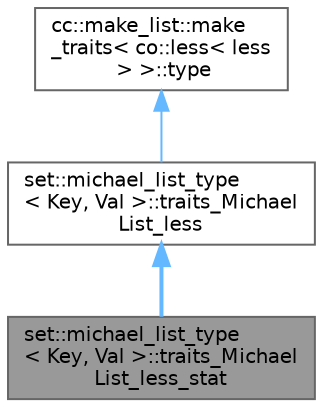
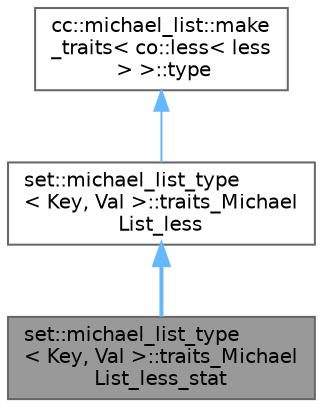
node "cc::make_list::make _traits< co::less< less > >::type": label "cc::make_list::make _traits< co::less< less > >::type" -> "cc::michael_list::make _traits< co::less< less > >::type"
